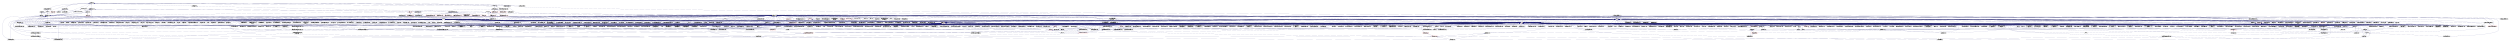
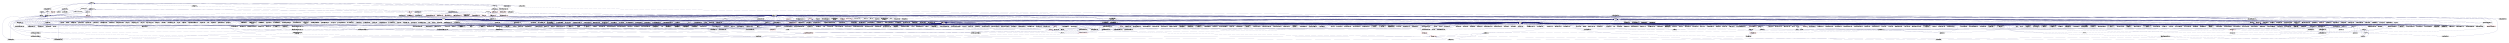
node "resume_priority.cpp": label "resume_priority.cpp" -> "resume_apex.cpp"
